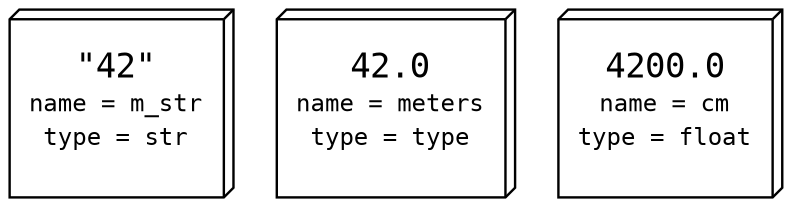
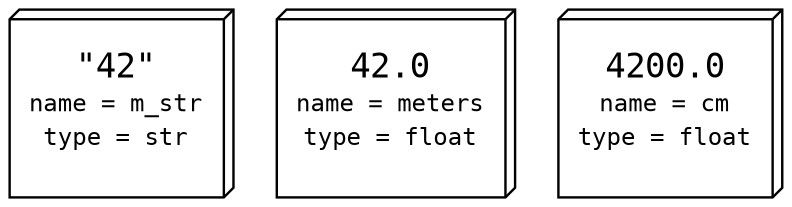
node "42.0": text "type = type" -> "type = float"
